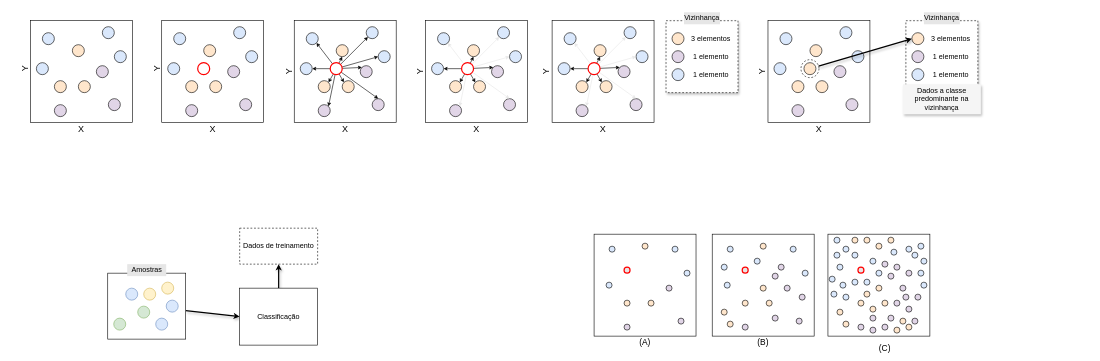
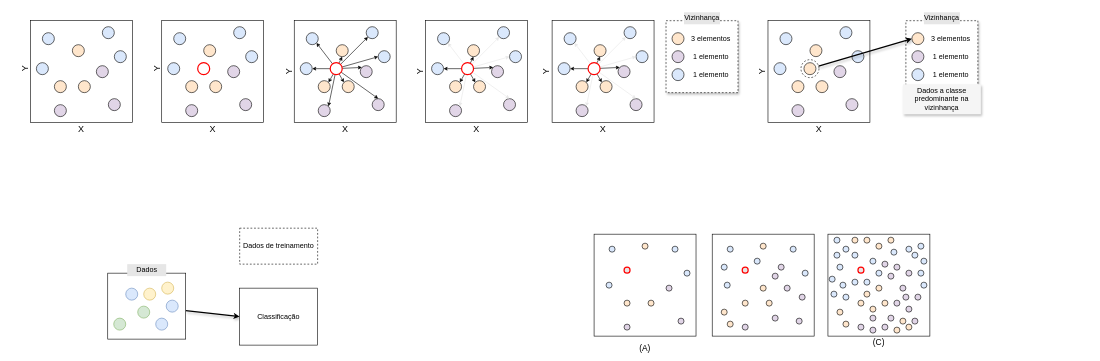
node "Amostras": label "Amostras" -> "Dados"
edge "Classificação" -> "Dados de treinamento": removed
node "(A)": moved (645, 342) -> (645, 348)
node "(B)": removed
node "(C)": moved (885, 348) -> (879, 342)
